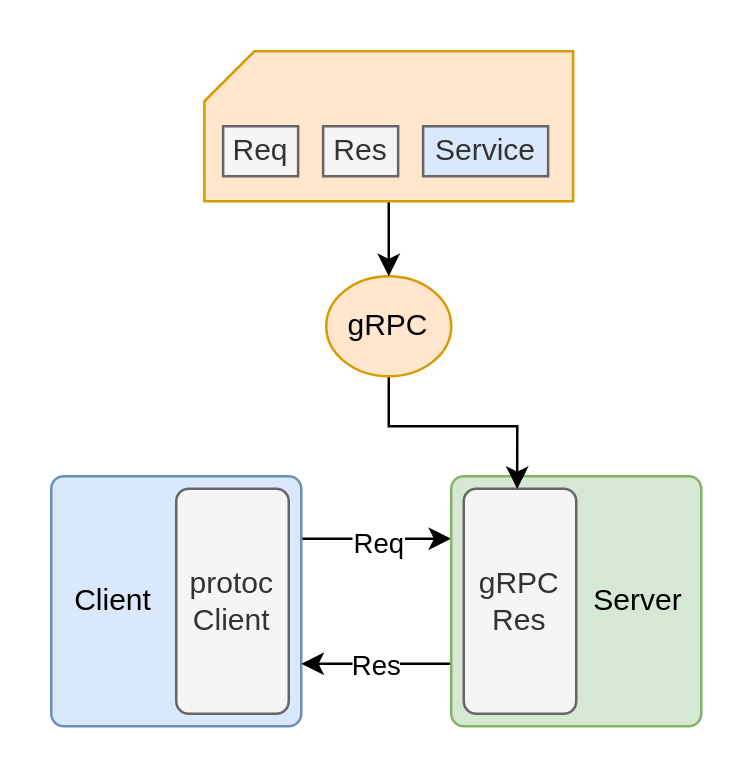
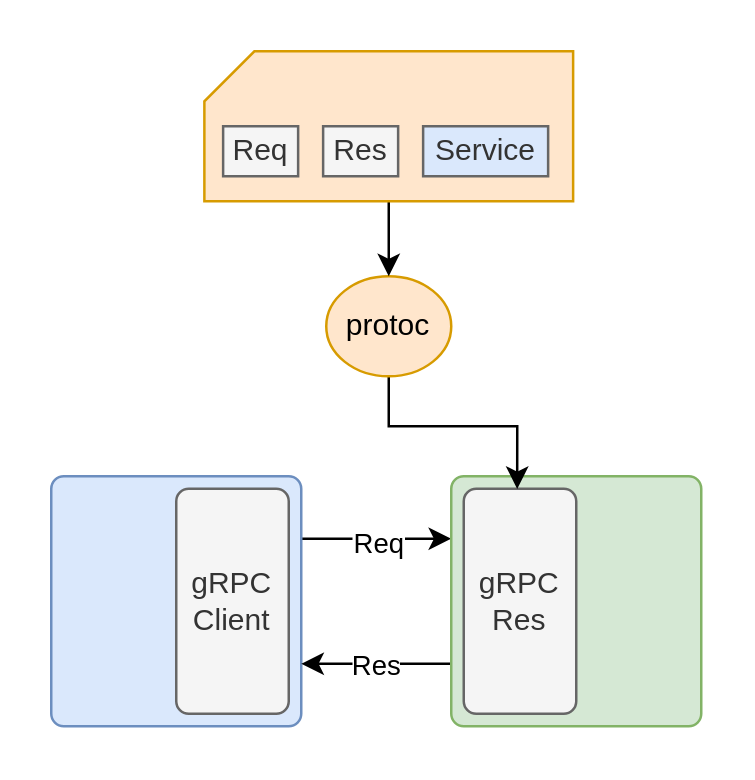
node "gRPC": label "gRPC" -> "protoc"
node "Client": removed
node "protoc Client": label "protoc Client" -> "gRPC Client"
node "Server": removed
